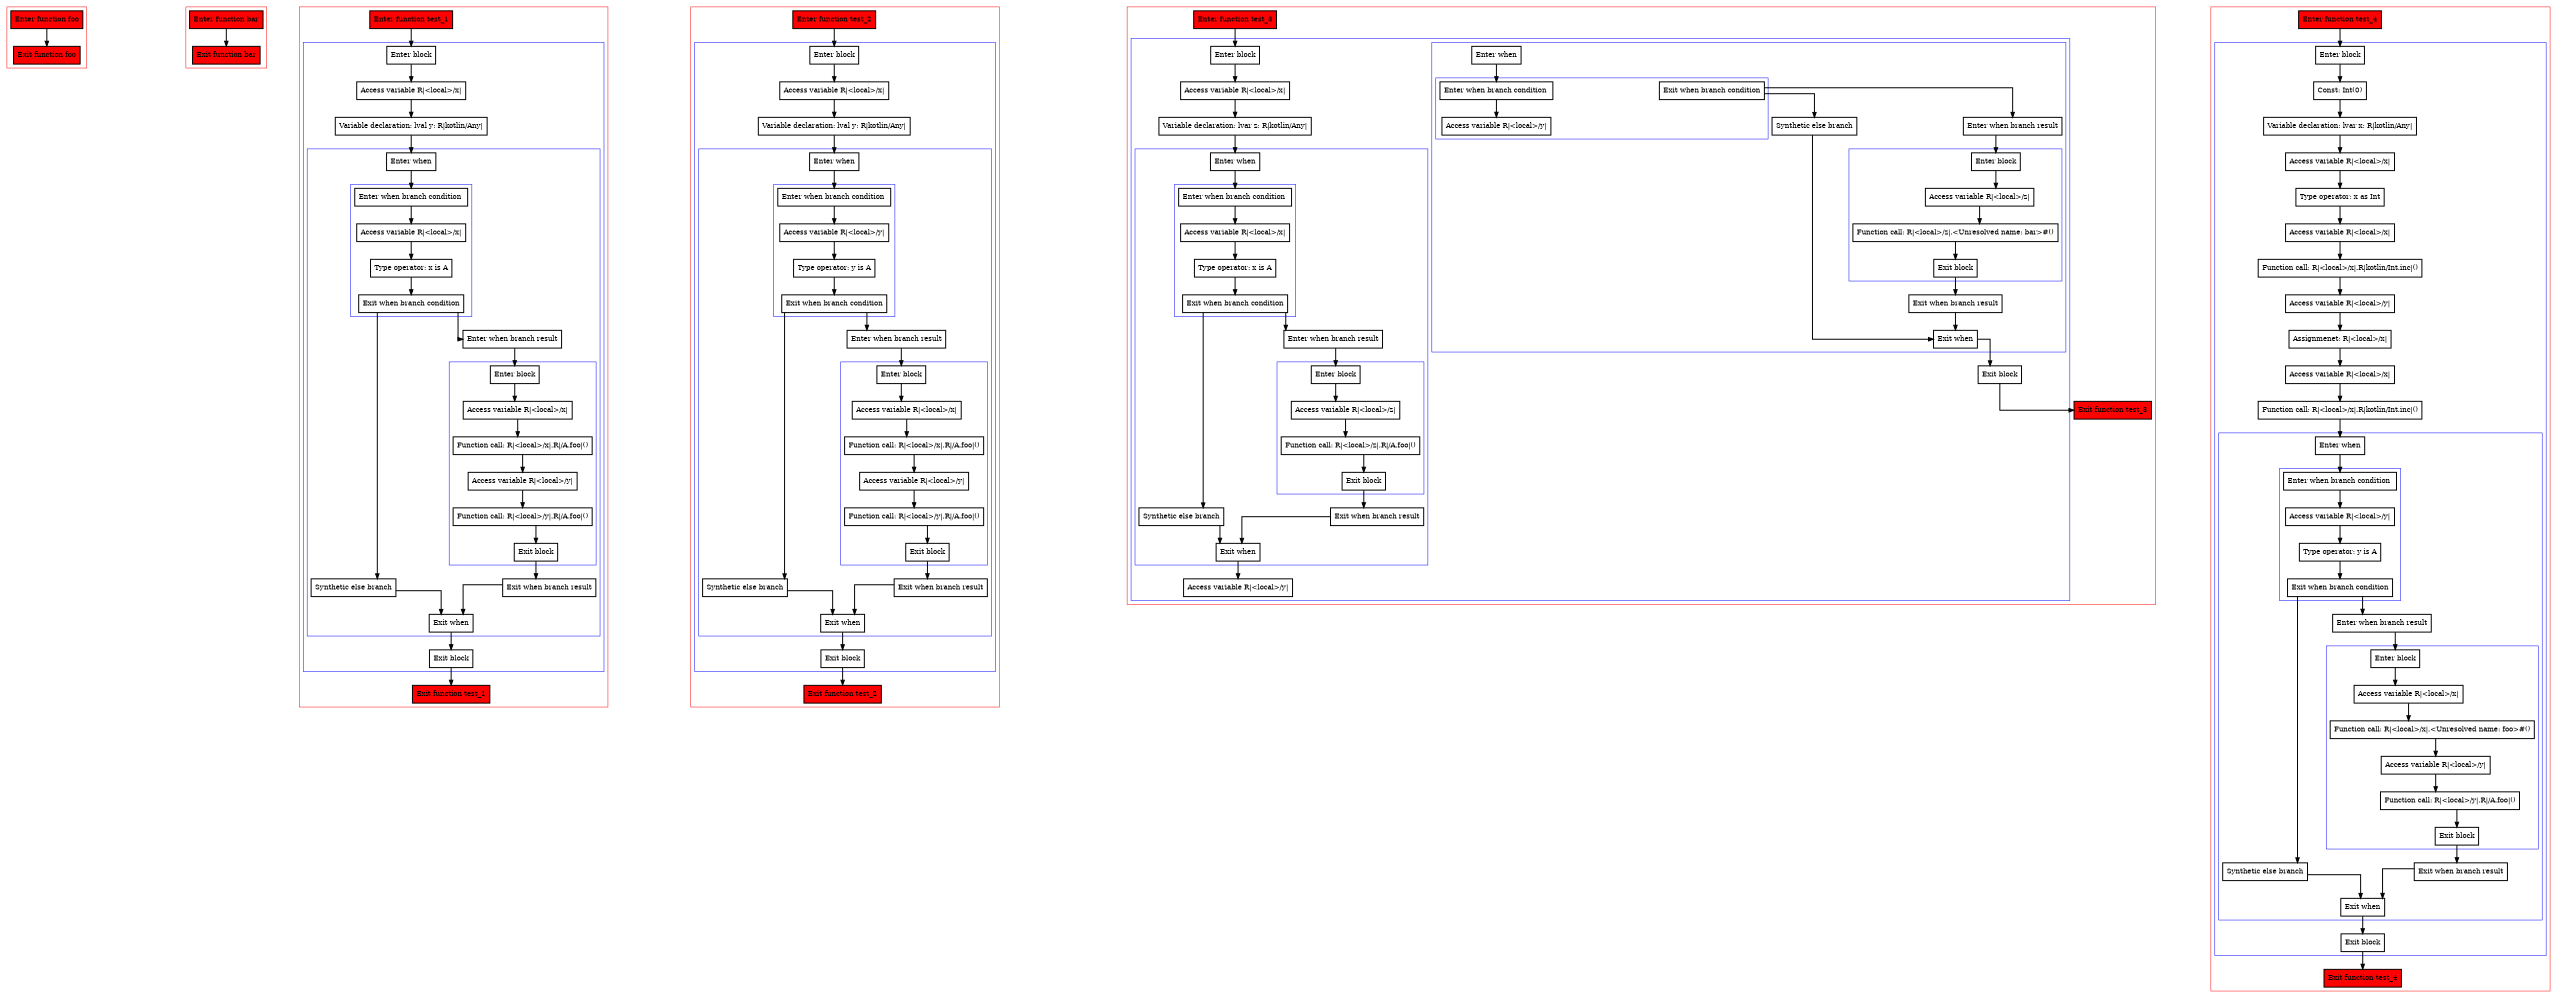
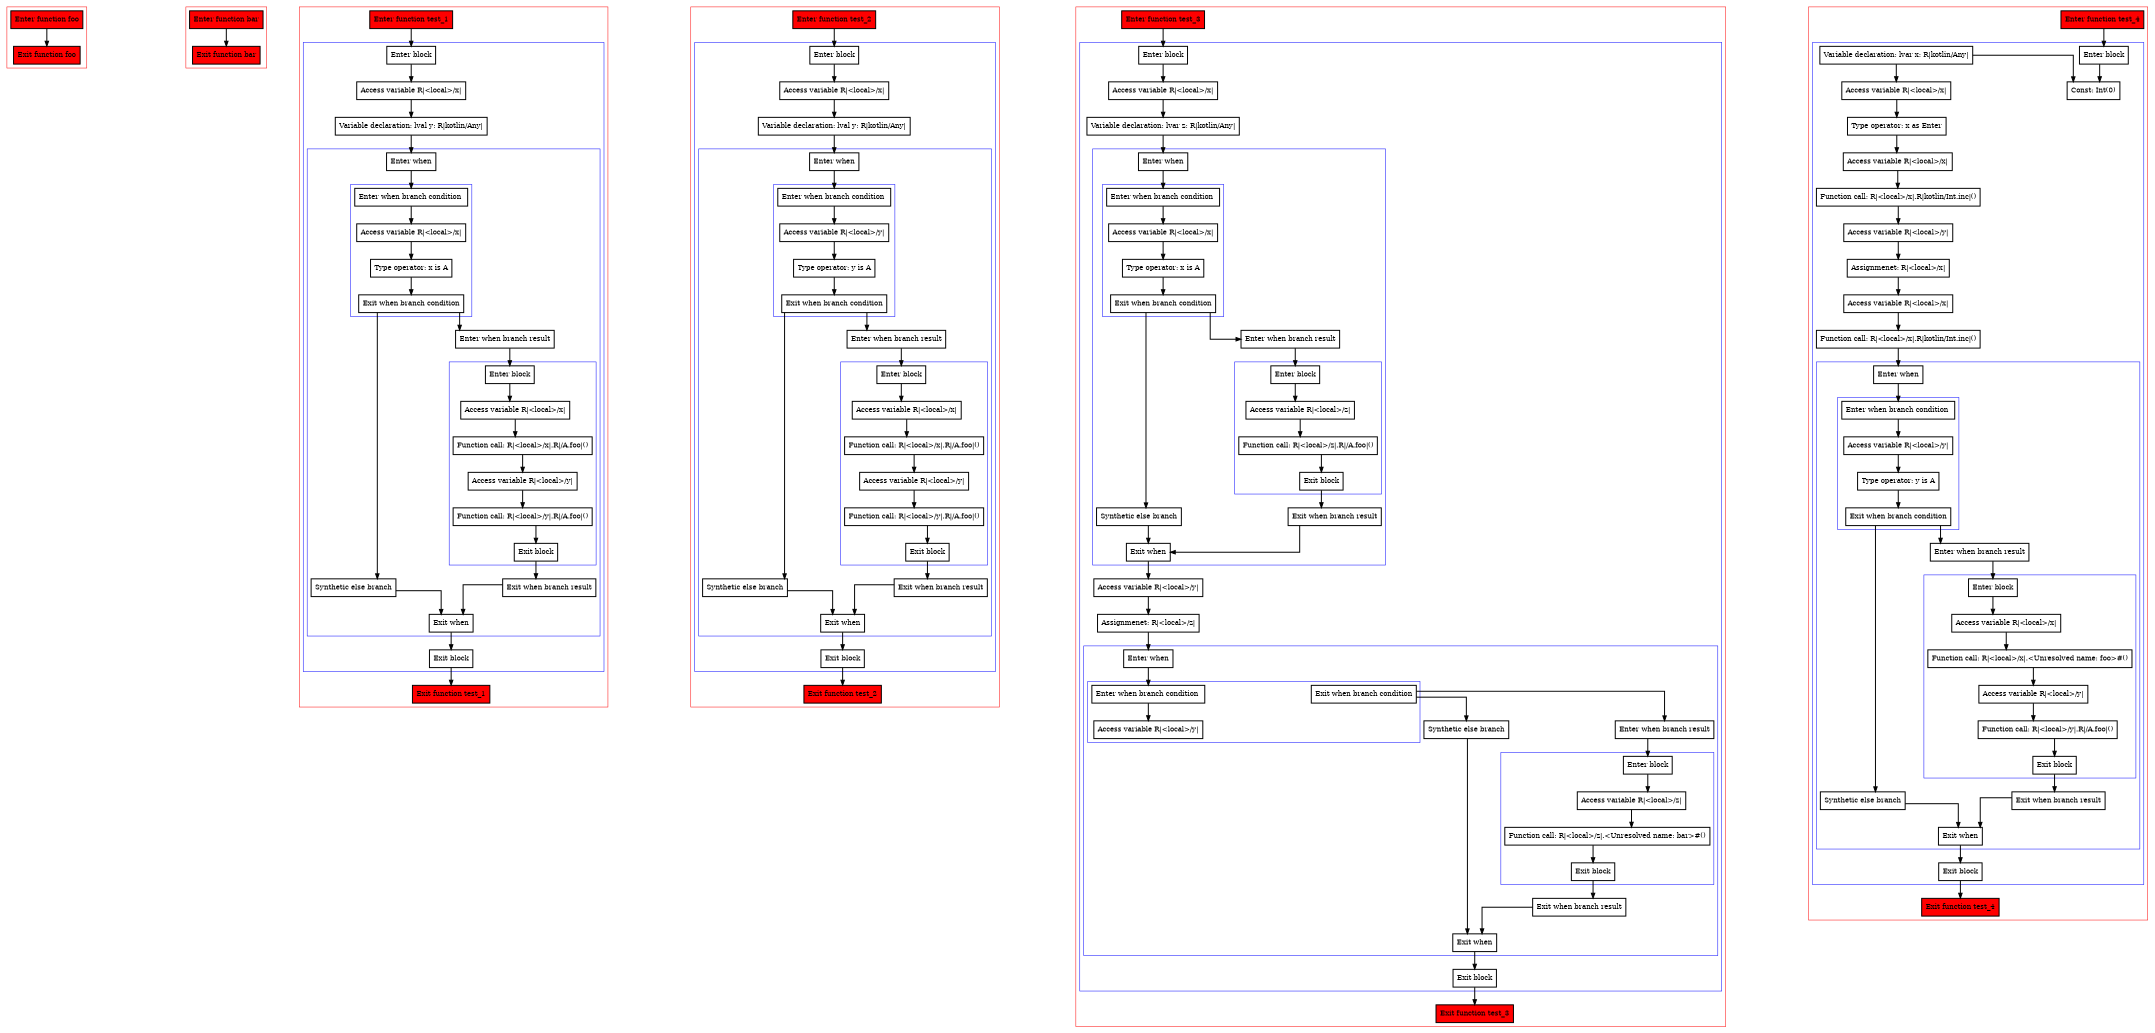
edge "Const: Int(0)" -> "Variable declaration: lvar x: R|kotlin/Any|": reversed
node "Type operator: x as Int": label "Type operator: x as Int" -> "Type operator: x as Enter"
node "Assignmenet: R|<local>/z|": added
